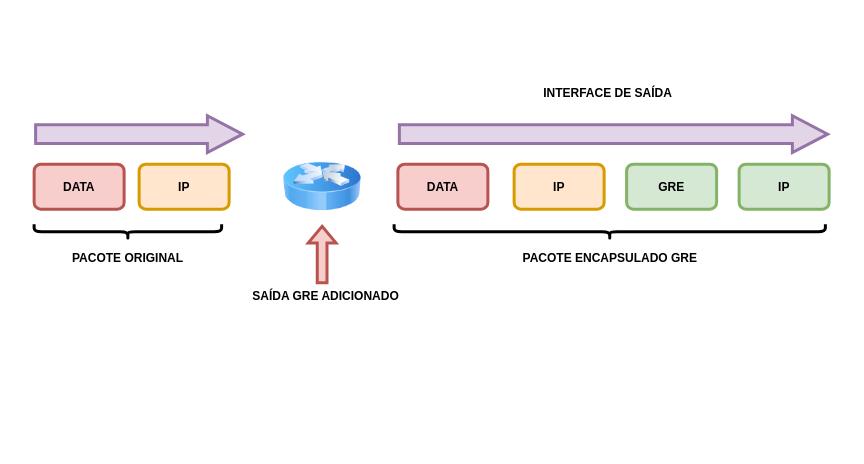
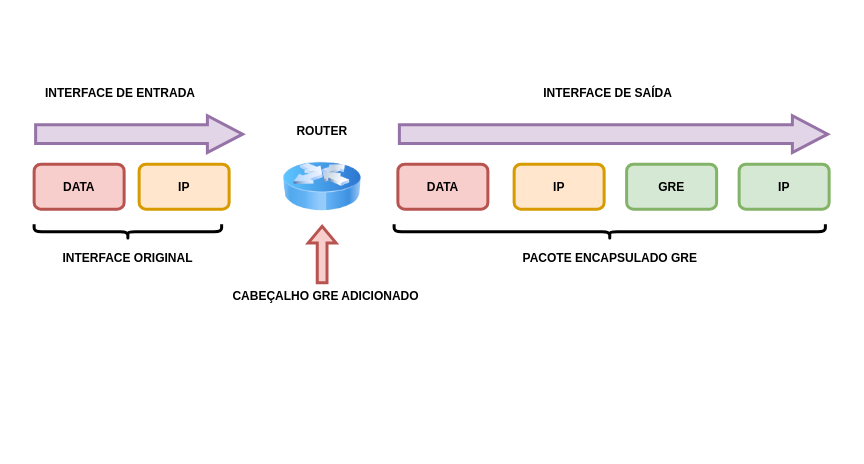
node "INTERFACE DE ENTRADA": added
node "ROUTER": added
node "PACOTE ORIGINAL": label "PACOTE ORIGINAL" -> "INTERFACE ORIGINAL"
node "SAÍDA GRE ADICIONADO": label "SAÍDA GRE ADICIONADO" -> "CABEÇALHO GRE ADICIONADO"
